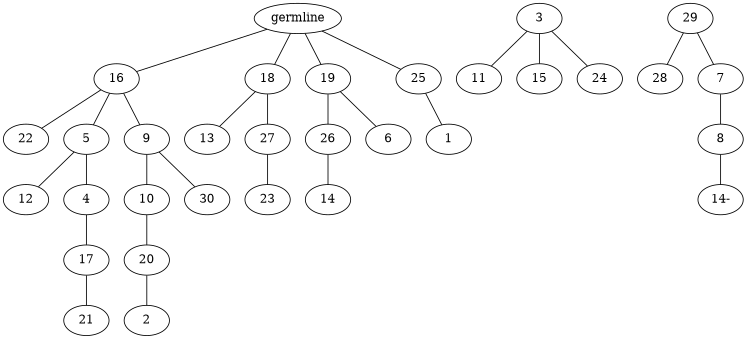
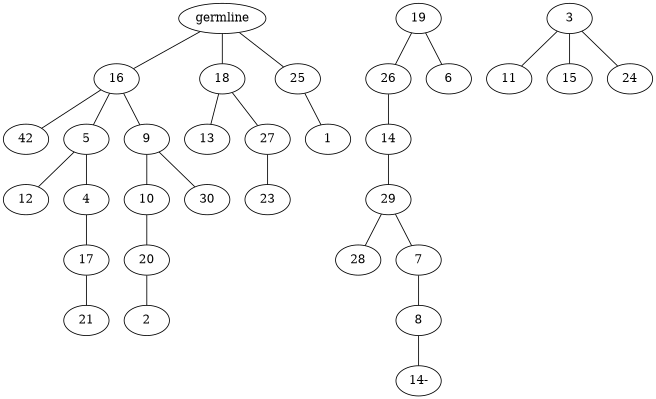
edge "germline" -- "19": removed
node "22": label "22" -> "42"
edge "14" -- "29": added
